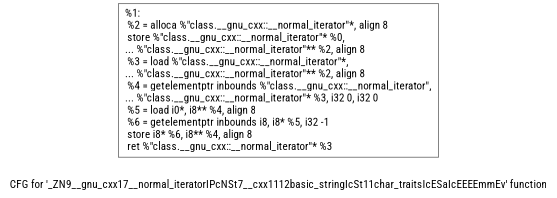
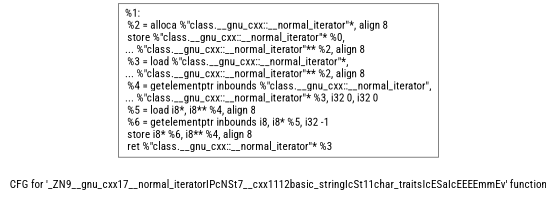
node "%1:": text "%5 = load i0*, i8** %4, align 8" -> "%5 = load i8*, i8** %4, align 8"
